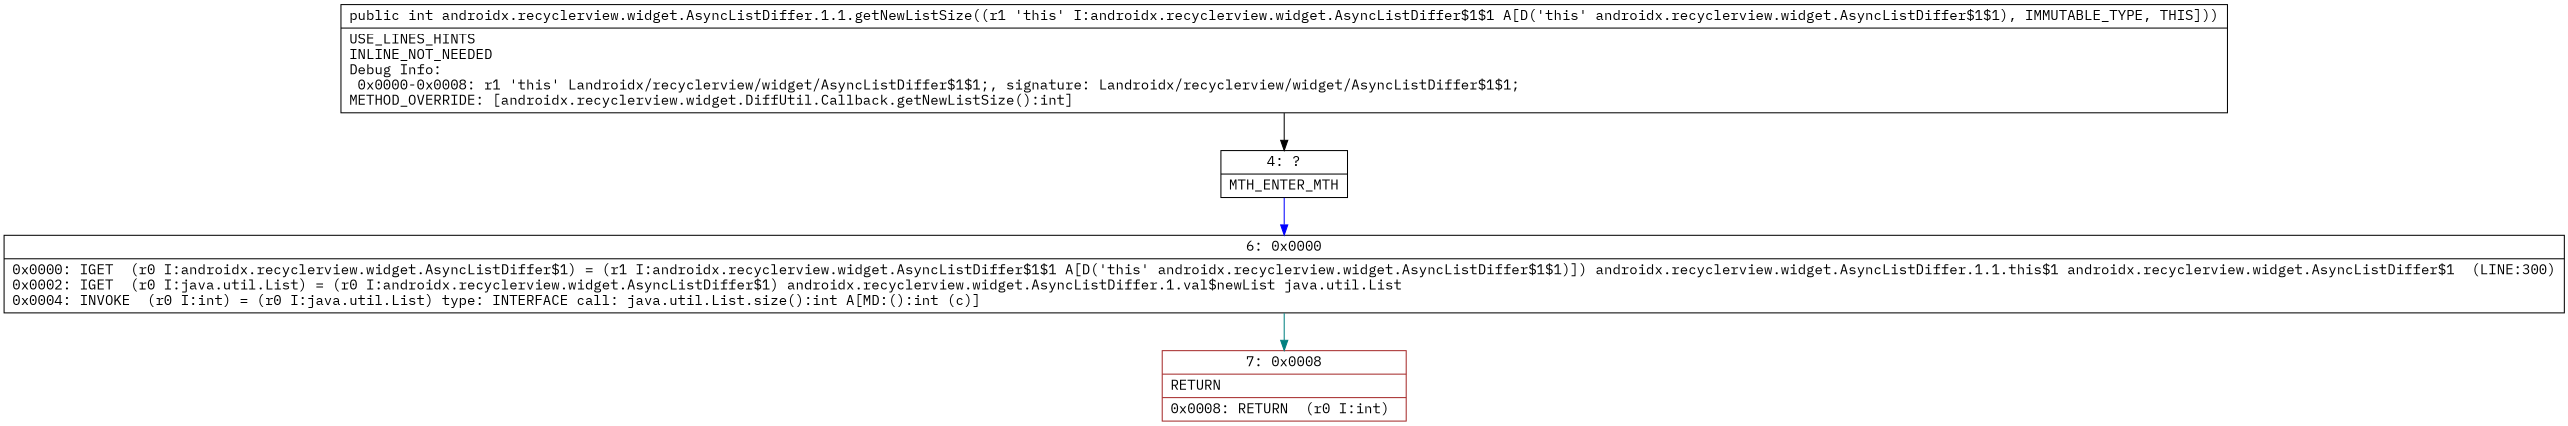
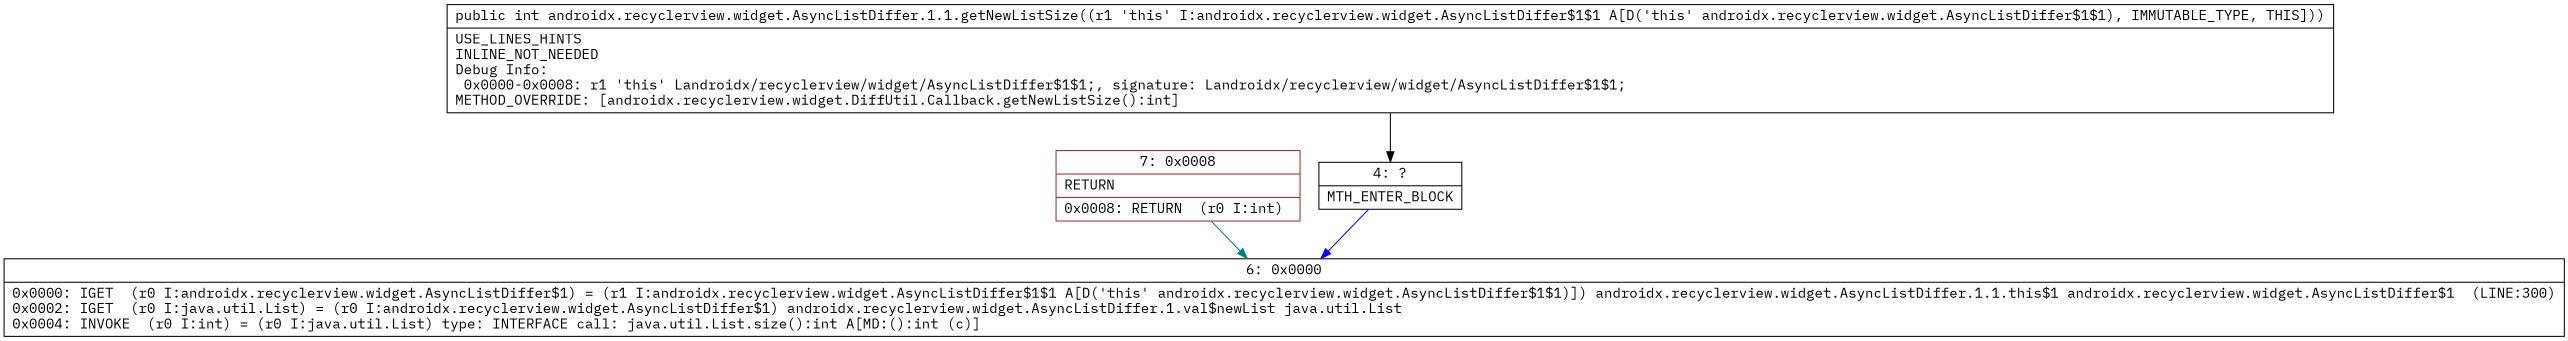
node "4: ?": text "MTH_ENTER_MTH" -> "MTH_ENTER_BLOCK"
edge "6: 0x0000" -> "7: 0x0008": reversed
